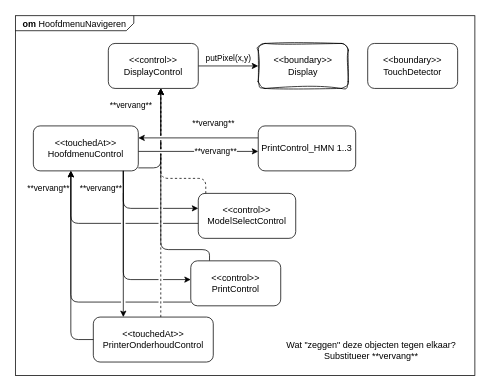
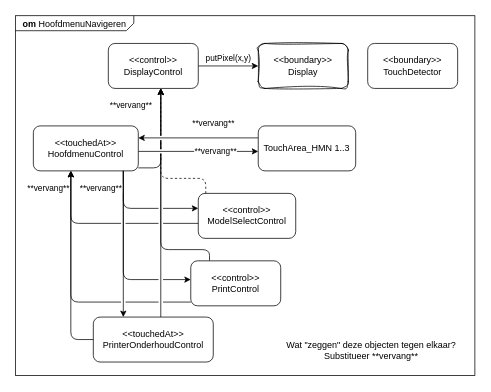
node "PrintControl_HMN 1..3": label "PrintControl_HMN 1..3" -> "TouchArea_HMN 1..3"
edge "<<touchedAt>> PrinterOnderhoudControl" -> "<<control>> DisplayControl": style dashed -> solid
